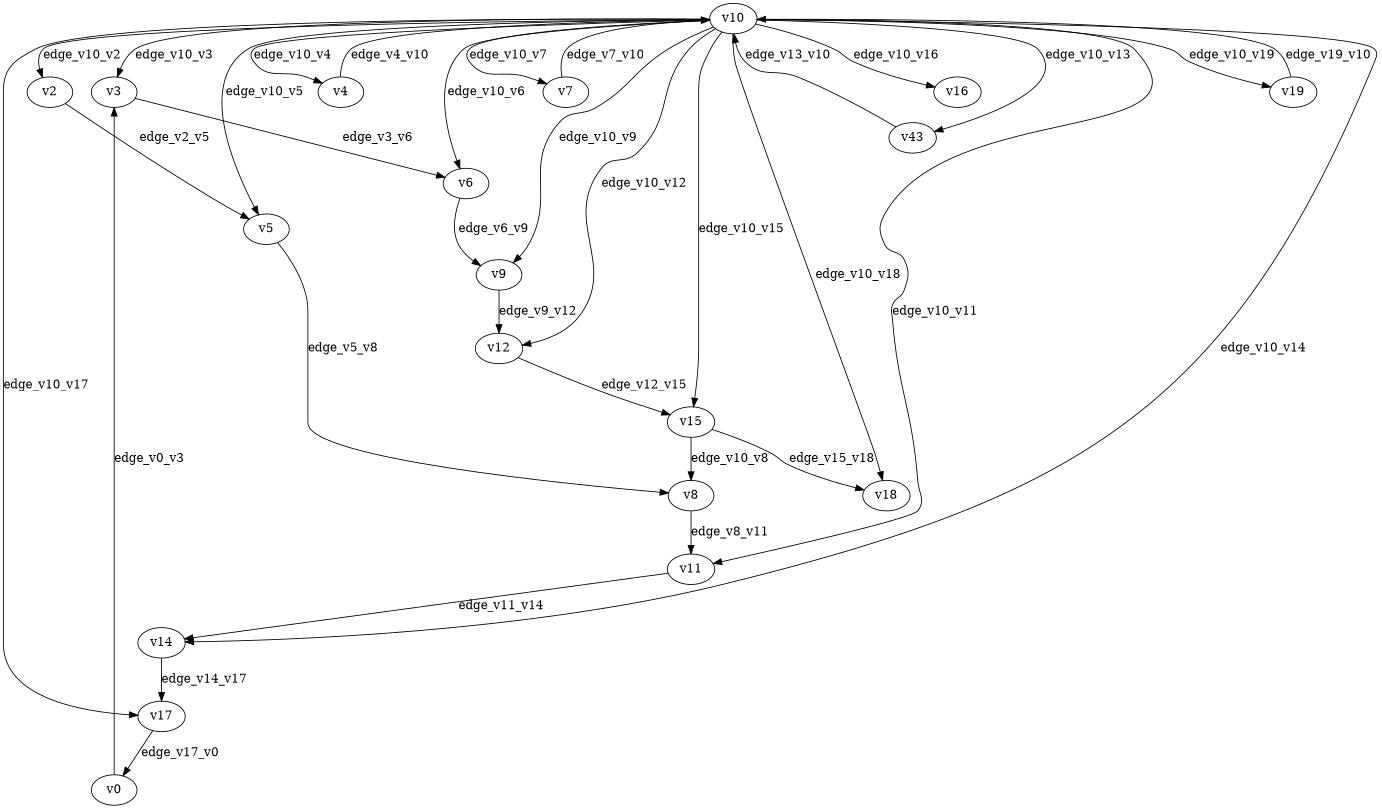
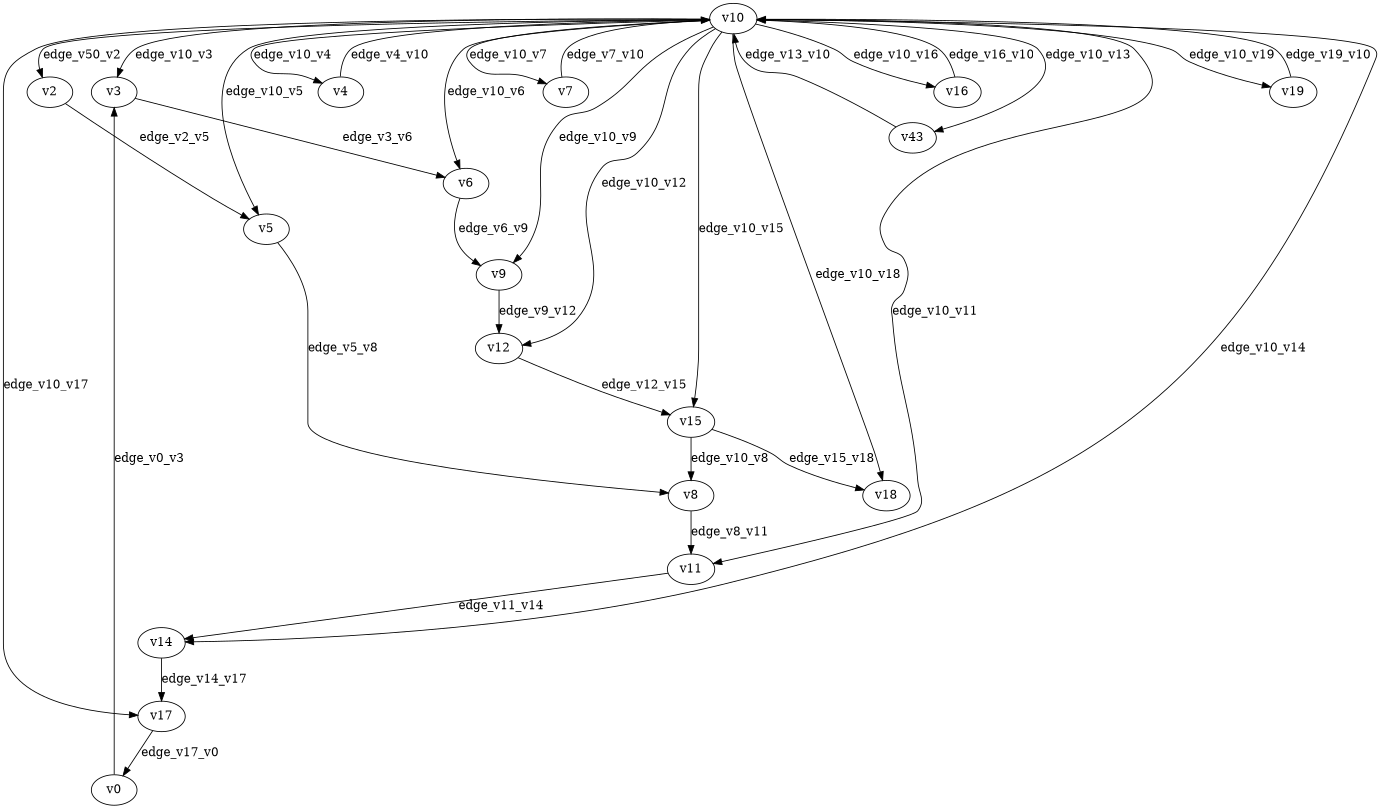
edge "v16" -> "v10": added, label "edge_v16_v10"
edge "v10" -> "v2": label "edge_v10_v2" -> "edge_v50_v2"
